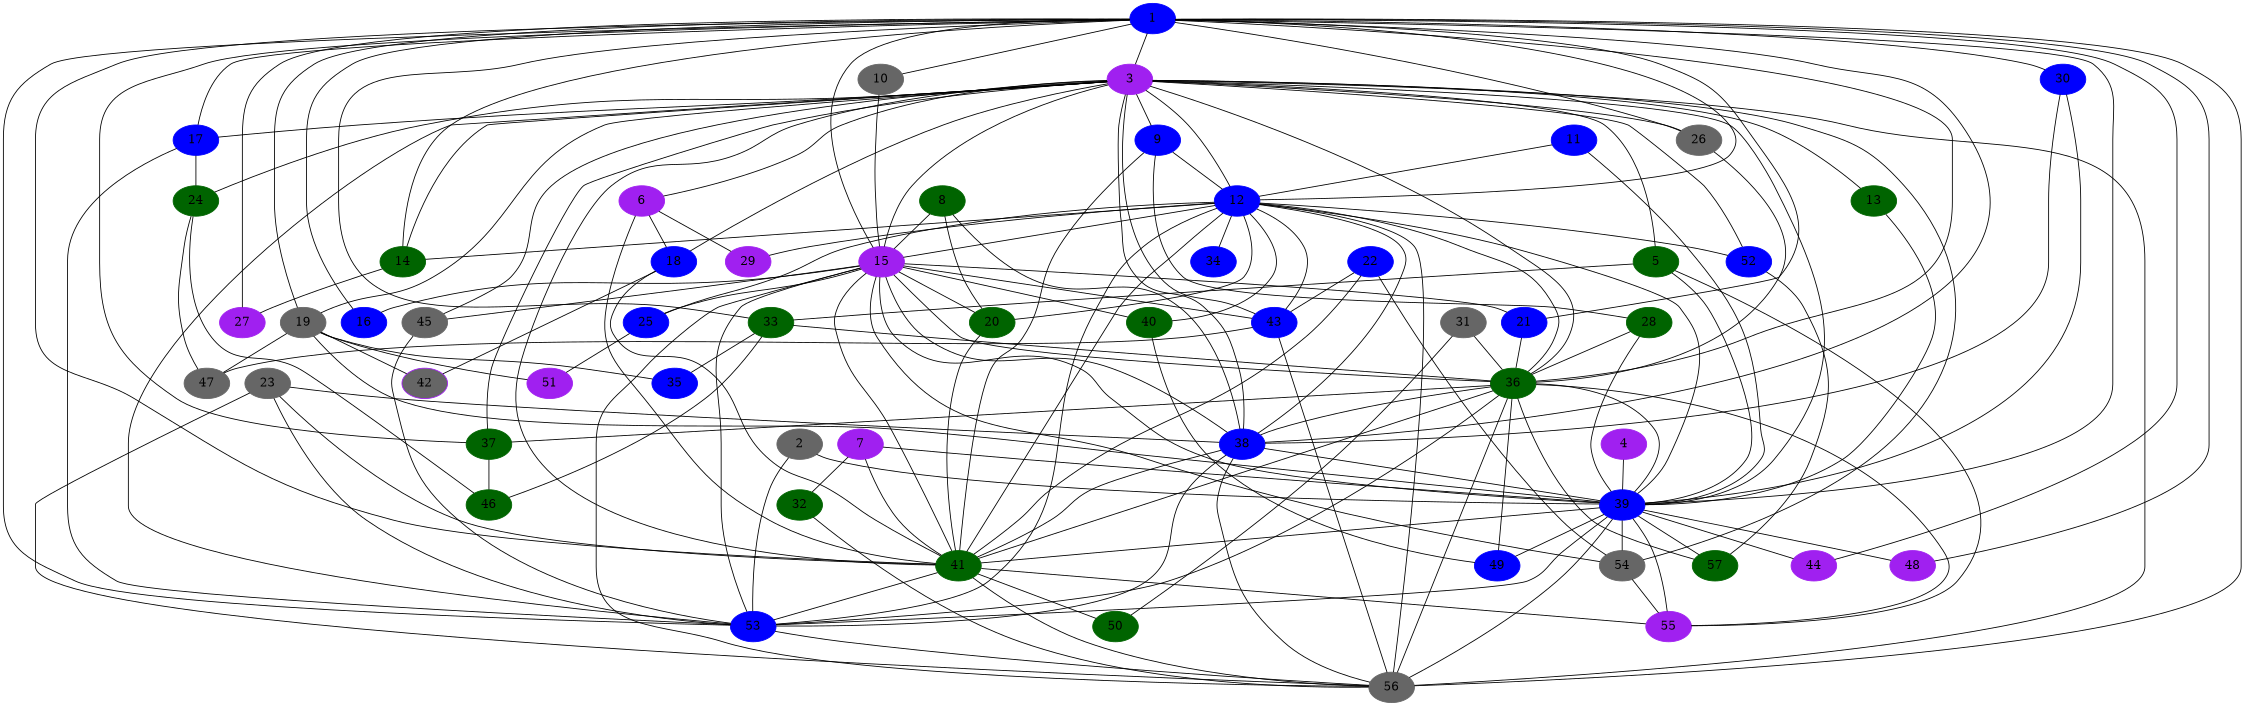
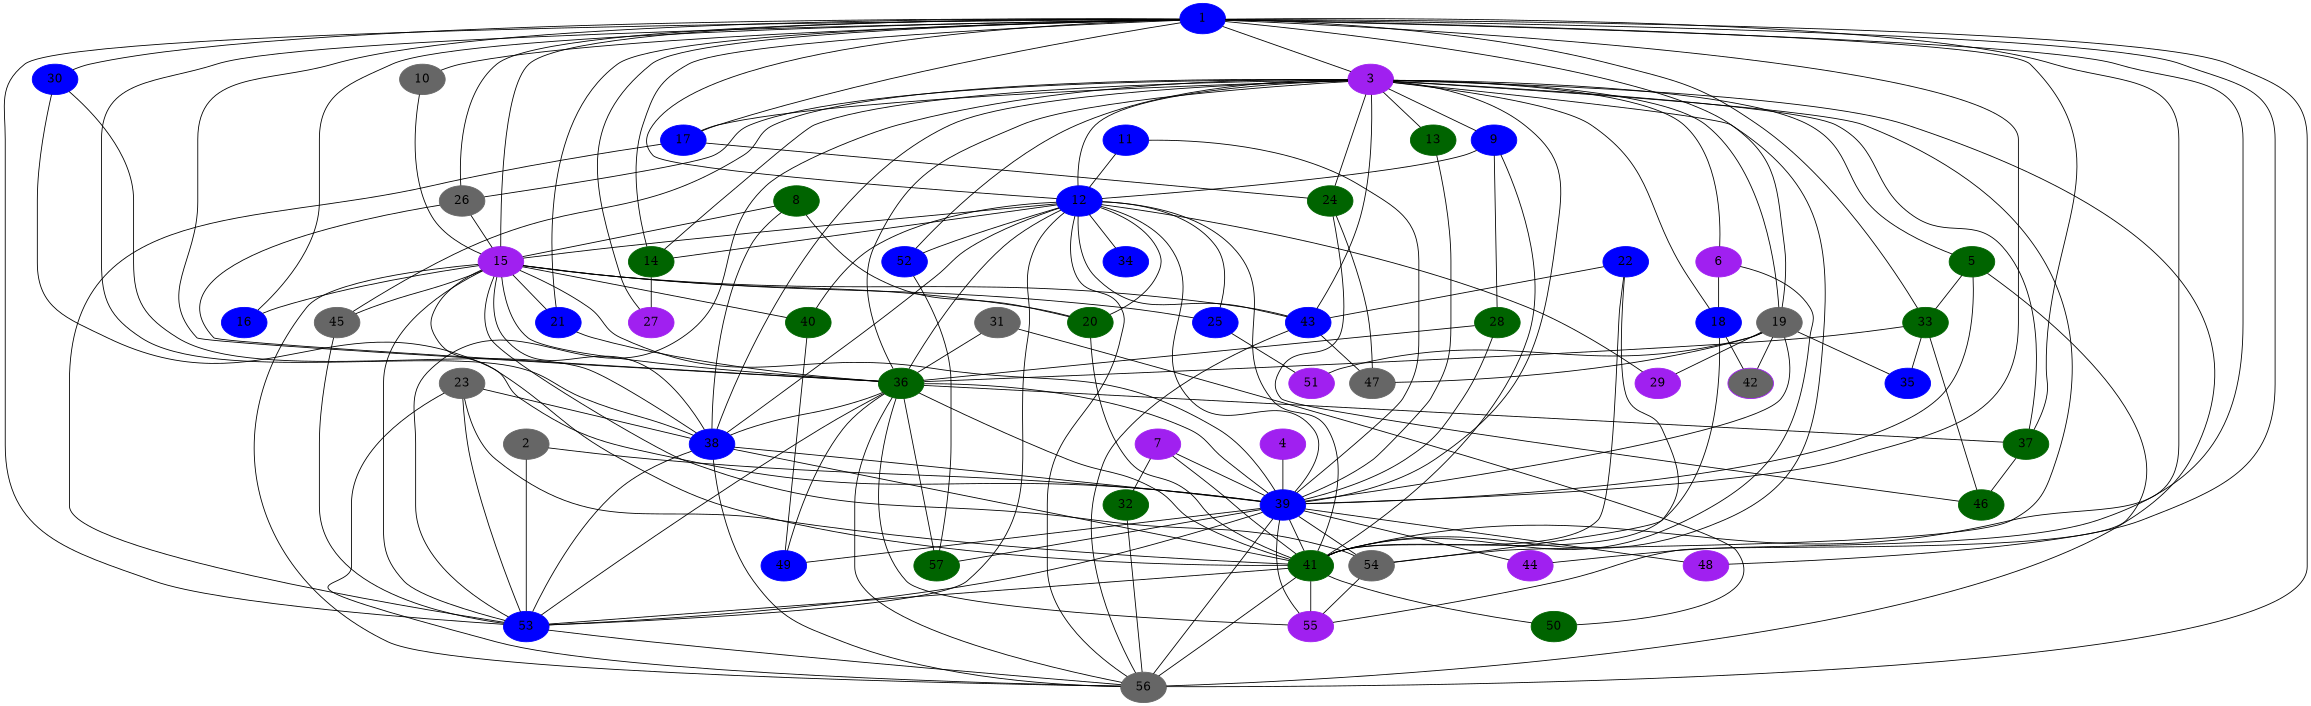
edge "3" -- "15": now "26" -- "15"
edge "6" -- "29": now "19" -- "29"
